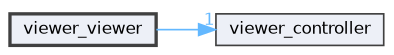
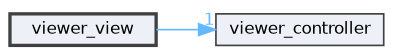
node "viewer_viewer": label "viewer_viewer" -> "viewer_view"
